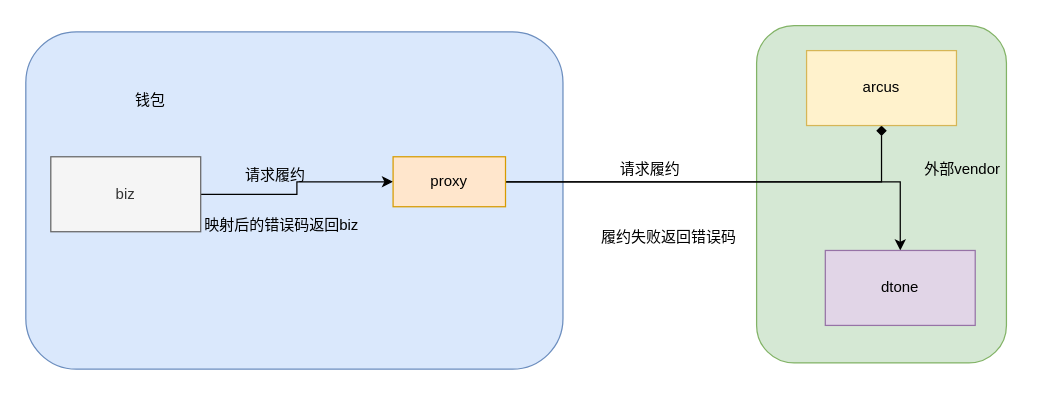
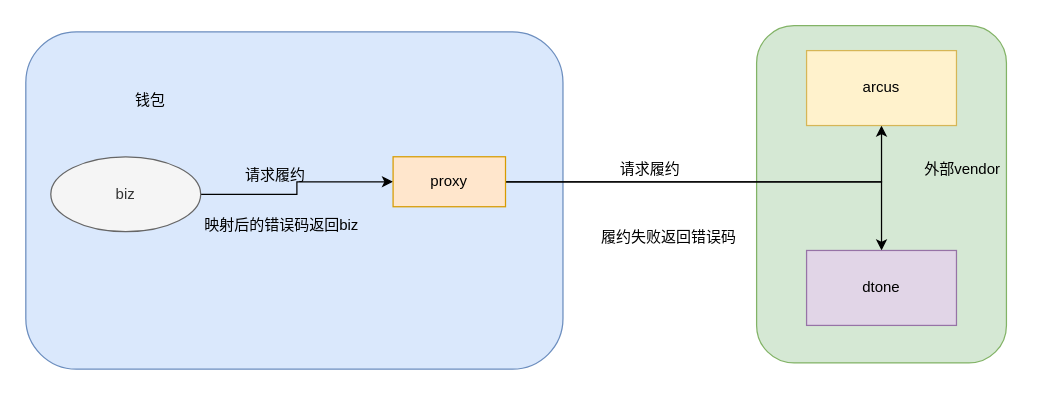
edge "proxy" -> "arcus": arrowhead diamond -> classic
node "biz": shape rectangle -> ellipse
node "dtone": moved (901, 288) -> (882, 288)
